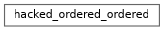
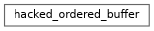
node "hacked_ordered_ordered": label "hacked_ordered_ordered" -> "hacked_ordered_buffer"
